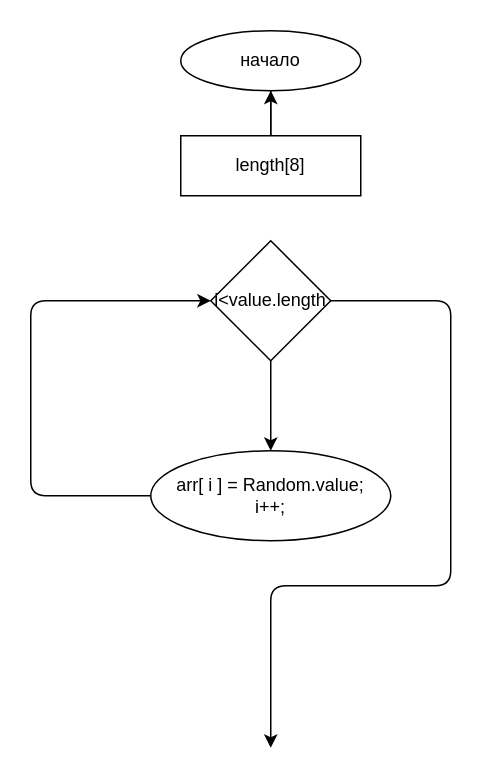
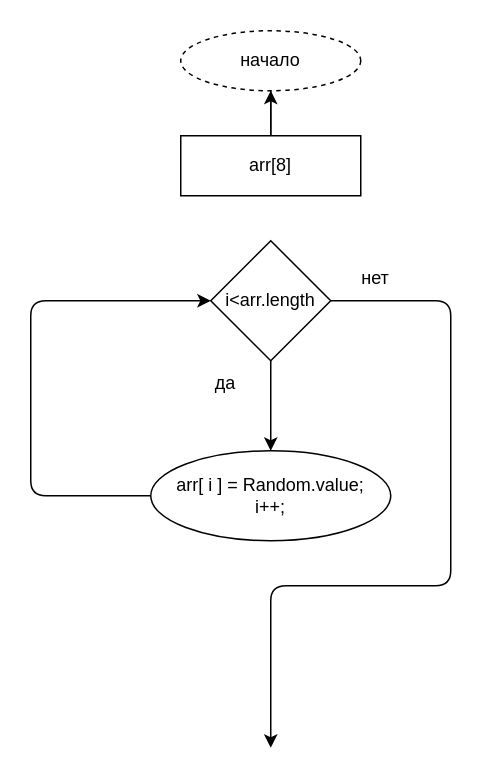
node "начало": style solid -> dashed
node "length[8]": label "length[8]" -> "arr[8]"
node "нет": added
node "i<value.length": label "i<value.length" -> "i<arr.length"
node "да": added
